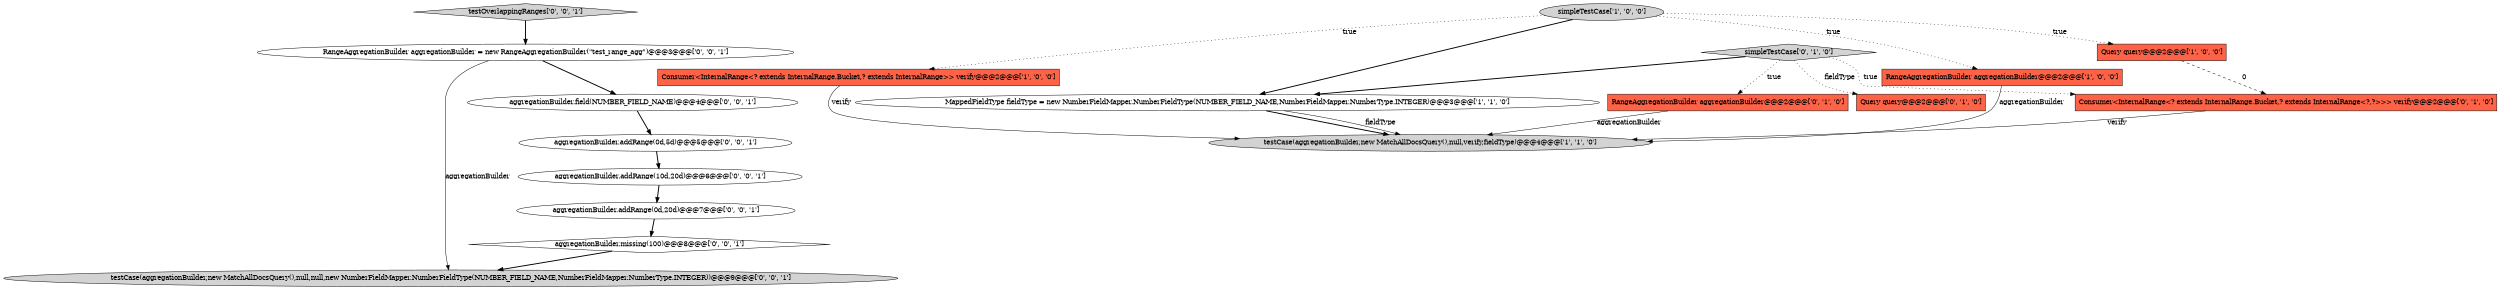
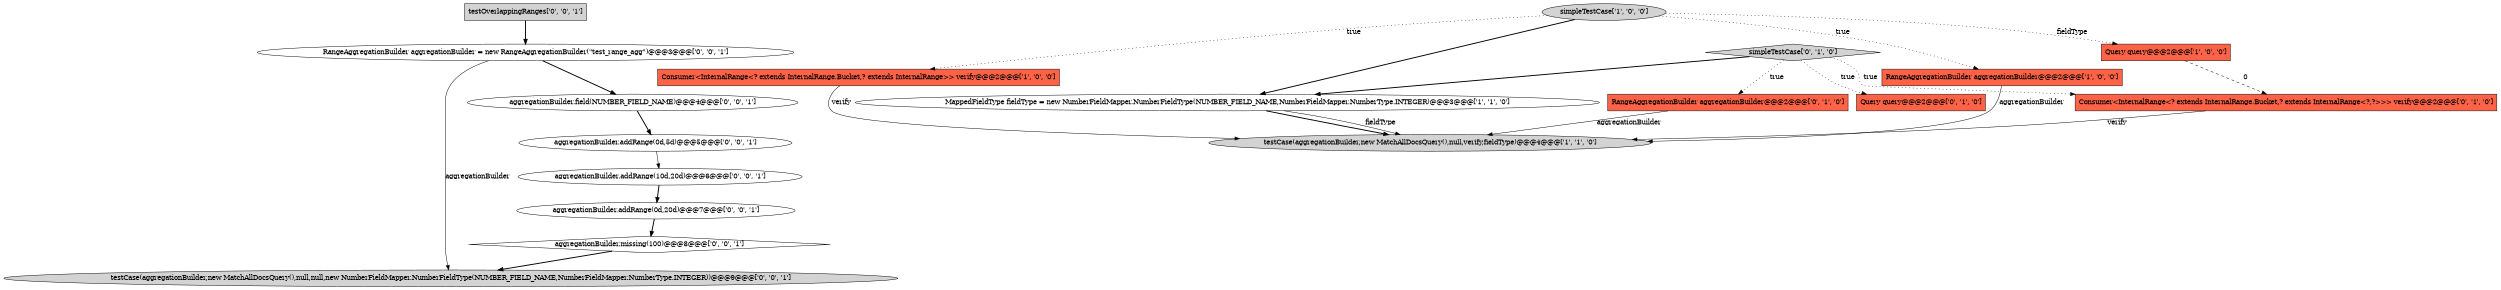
node "testOverlappingRanges['0', '0', '1']": shape diamond -> box
edge "simpleTestCase['1', '0', '0']" -> "Query query@@@2@@@['1', '0', '0']": label "true" -> "fieldType"
edge "simpleTestCase['0', '1', '0']" -> "Query query@@@2@@@['0', '1', '0']": label "fieldType" -> "true"
edge "aggregationBuilder.addRange(0d,5d)@@@5@@@['0', '0', '1']" -> "aggregationBuilder.addRange(10d,20d)@@@6@@@['0', '0', '1']": style bold -> solid
